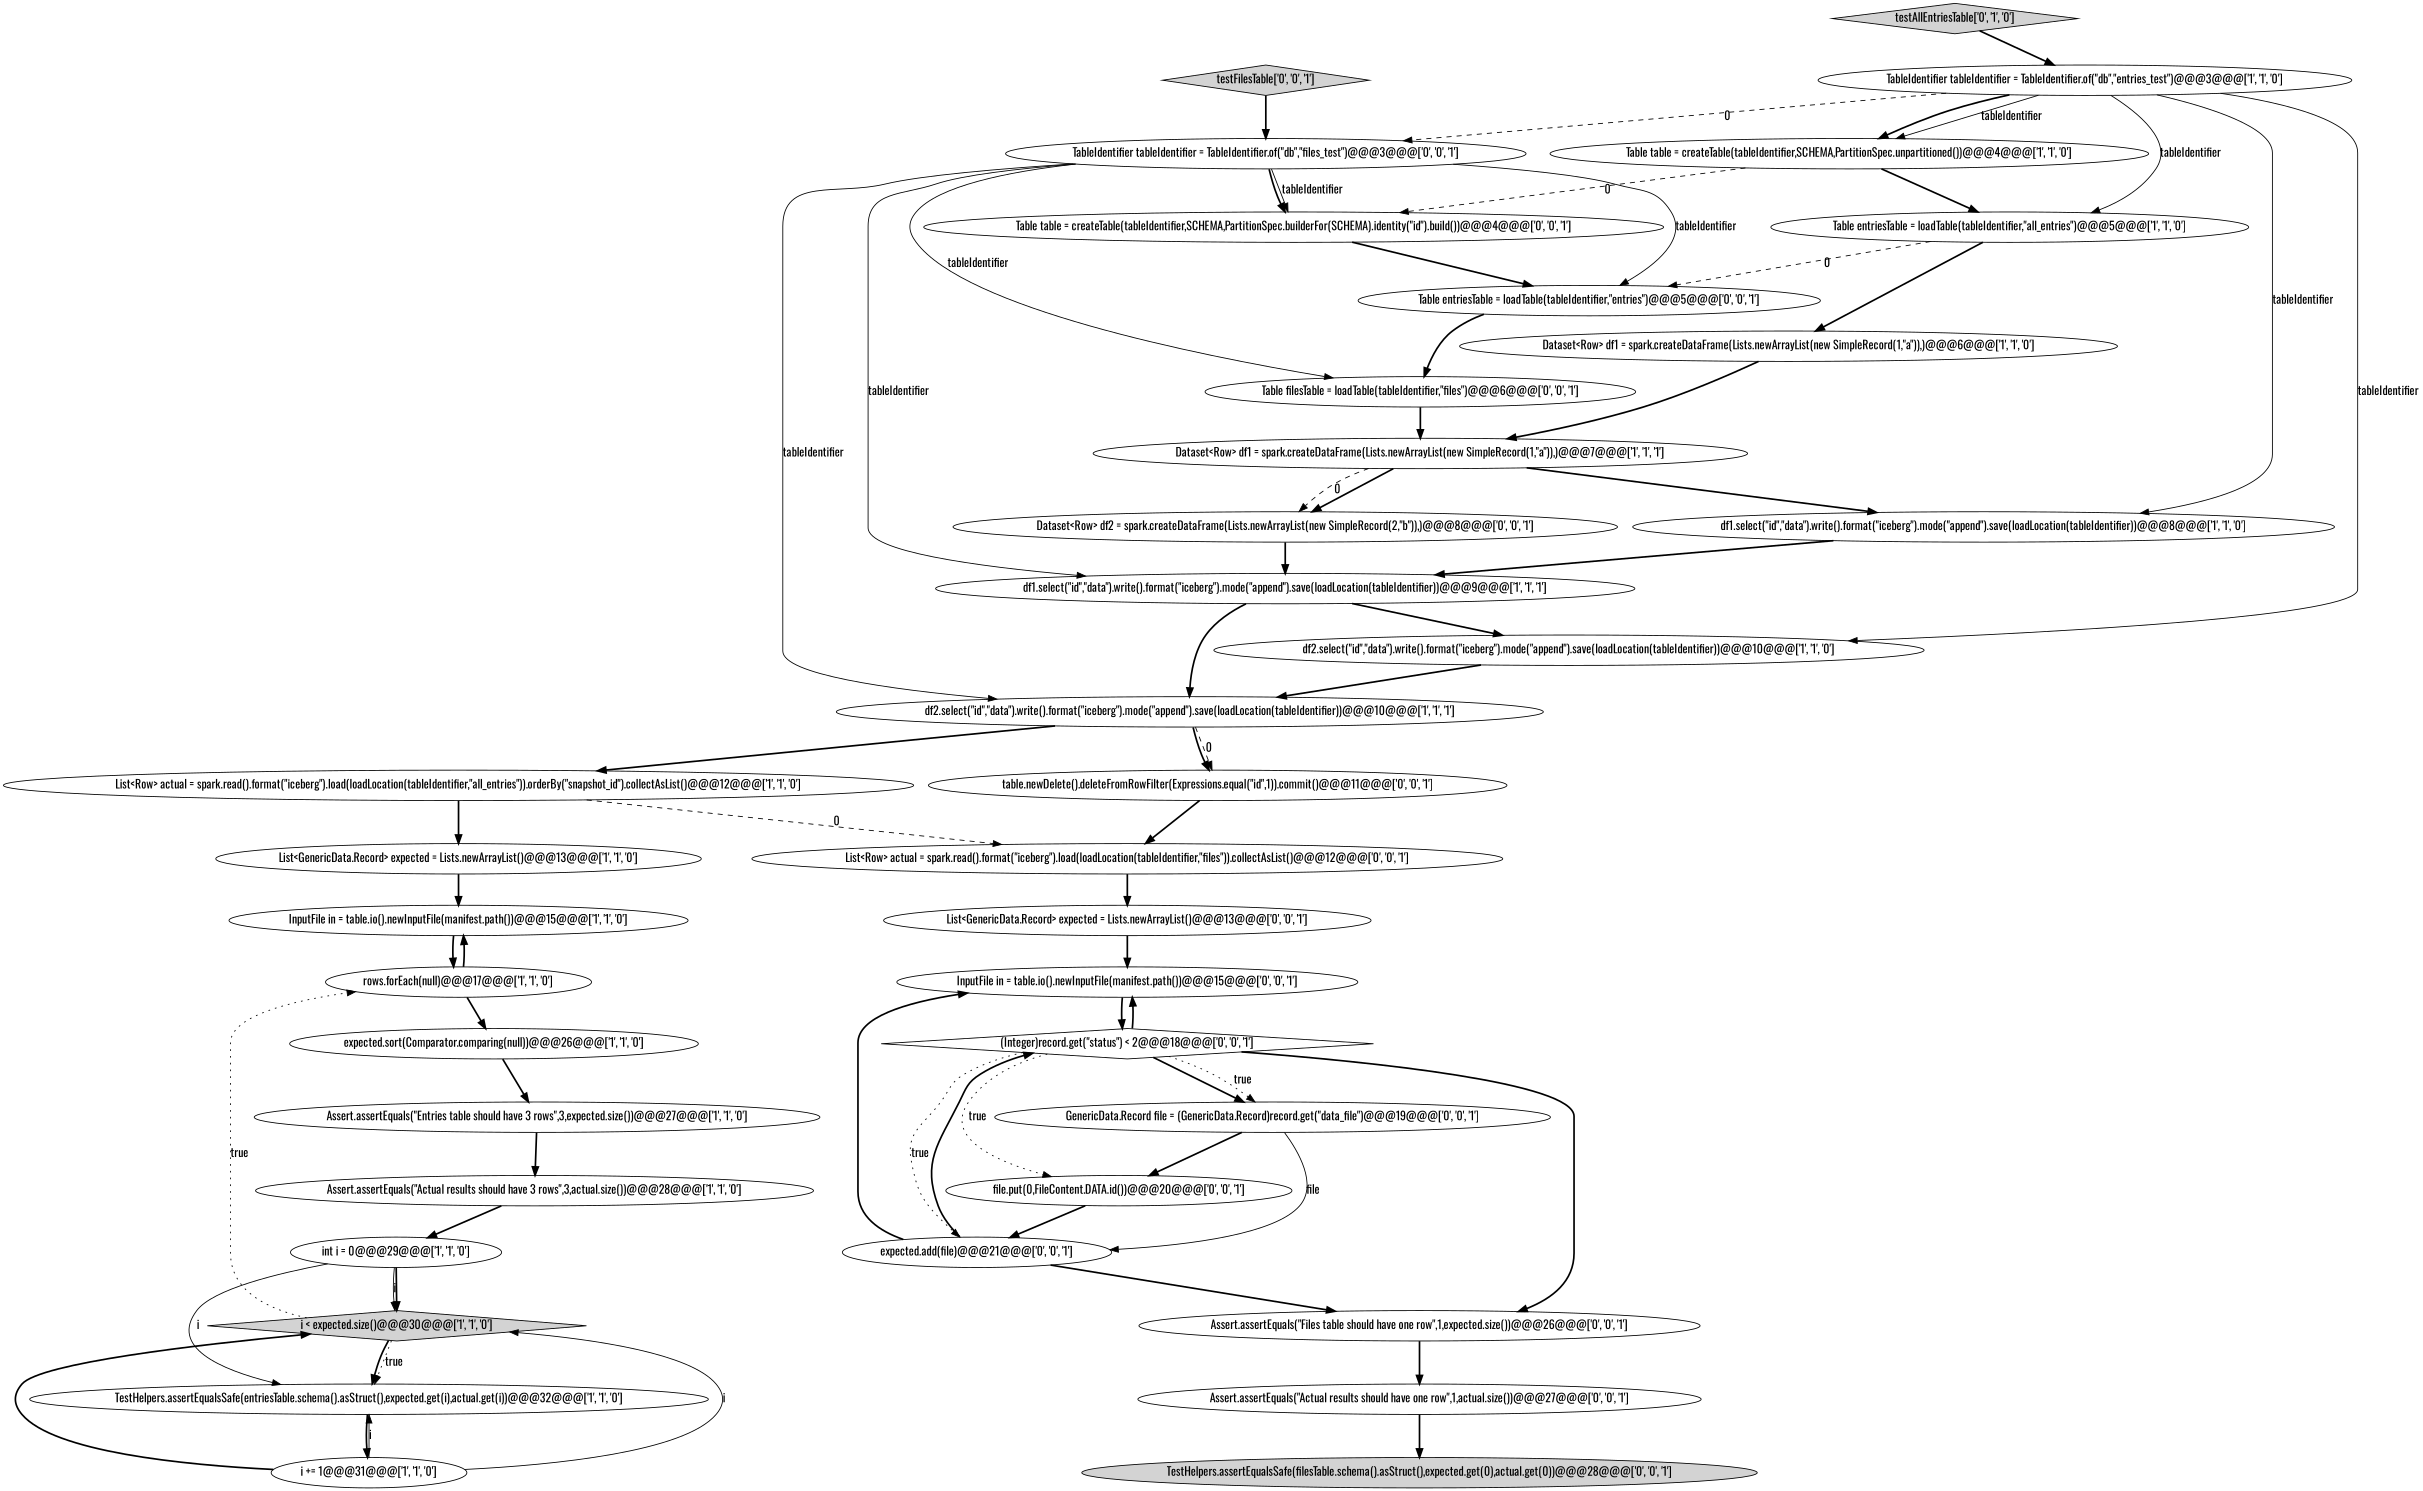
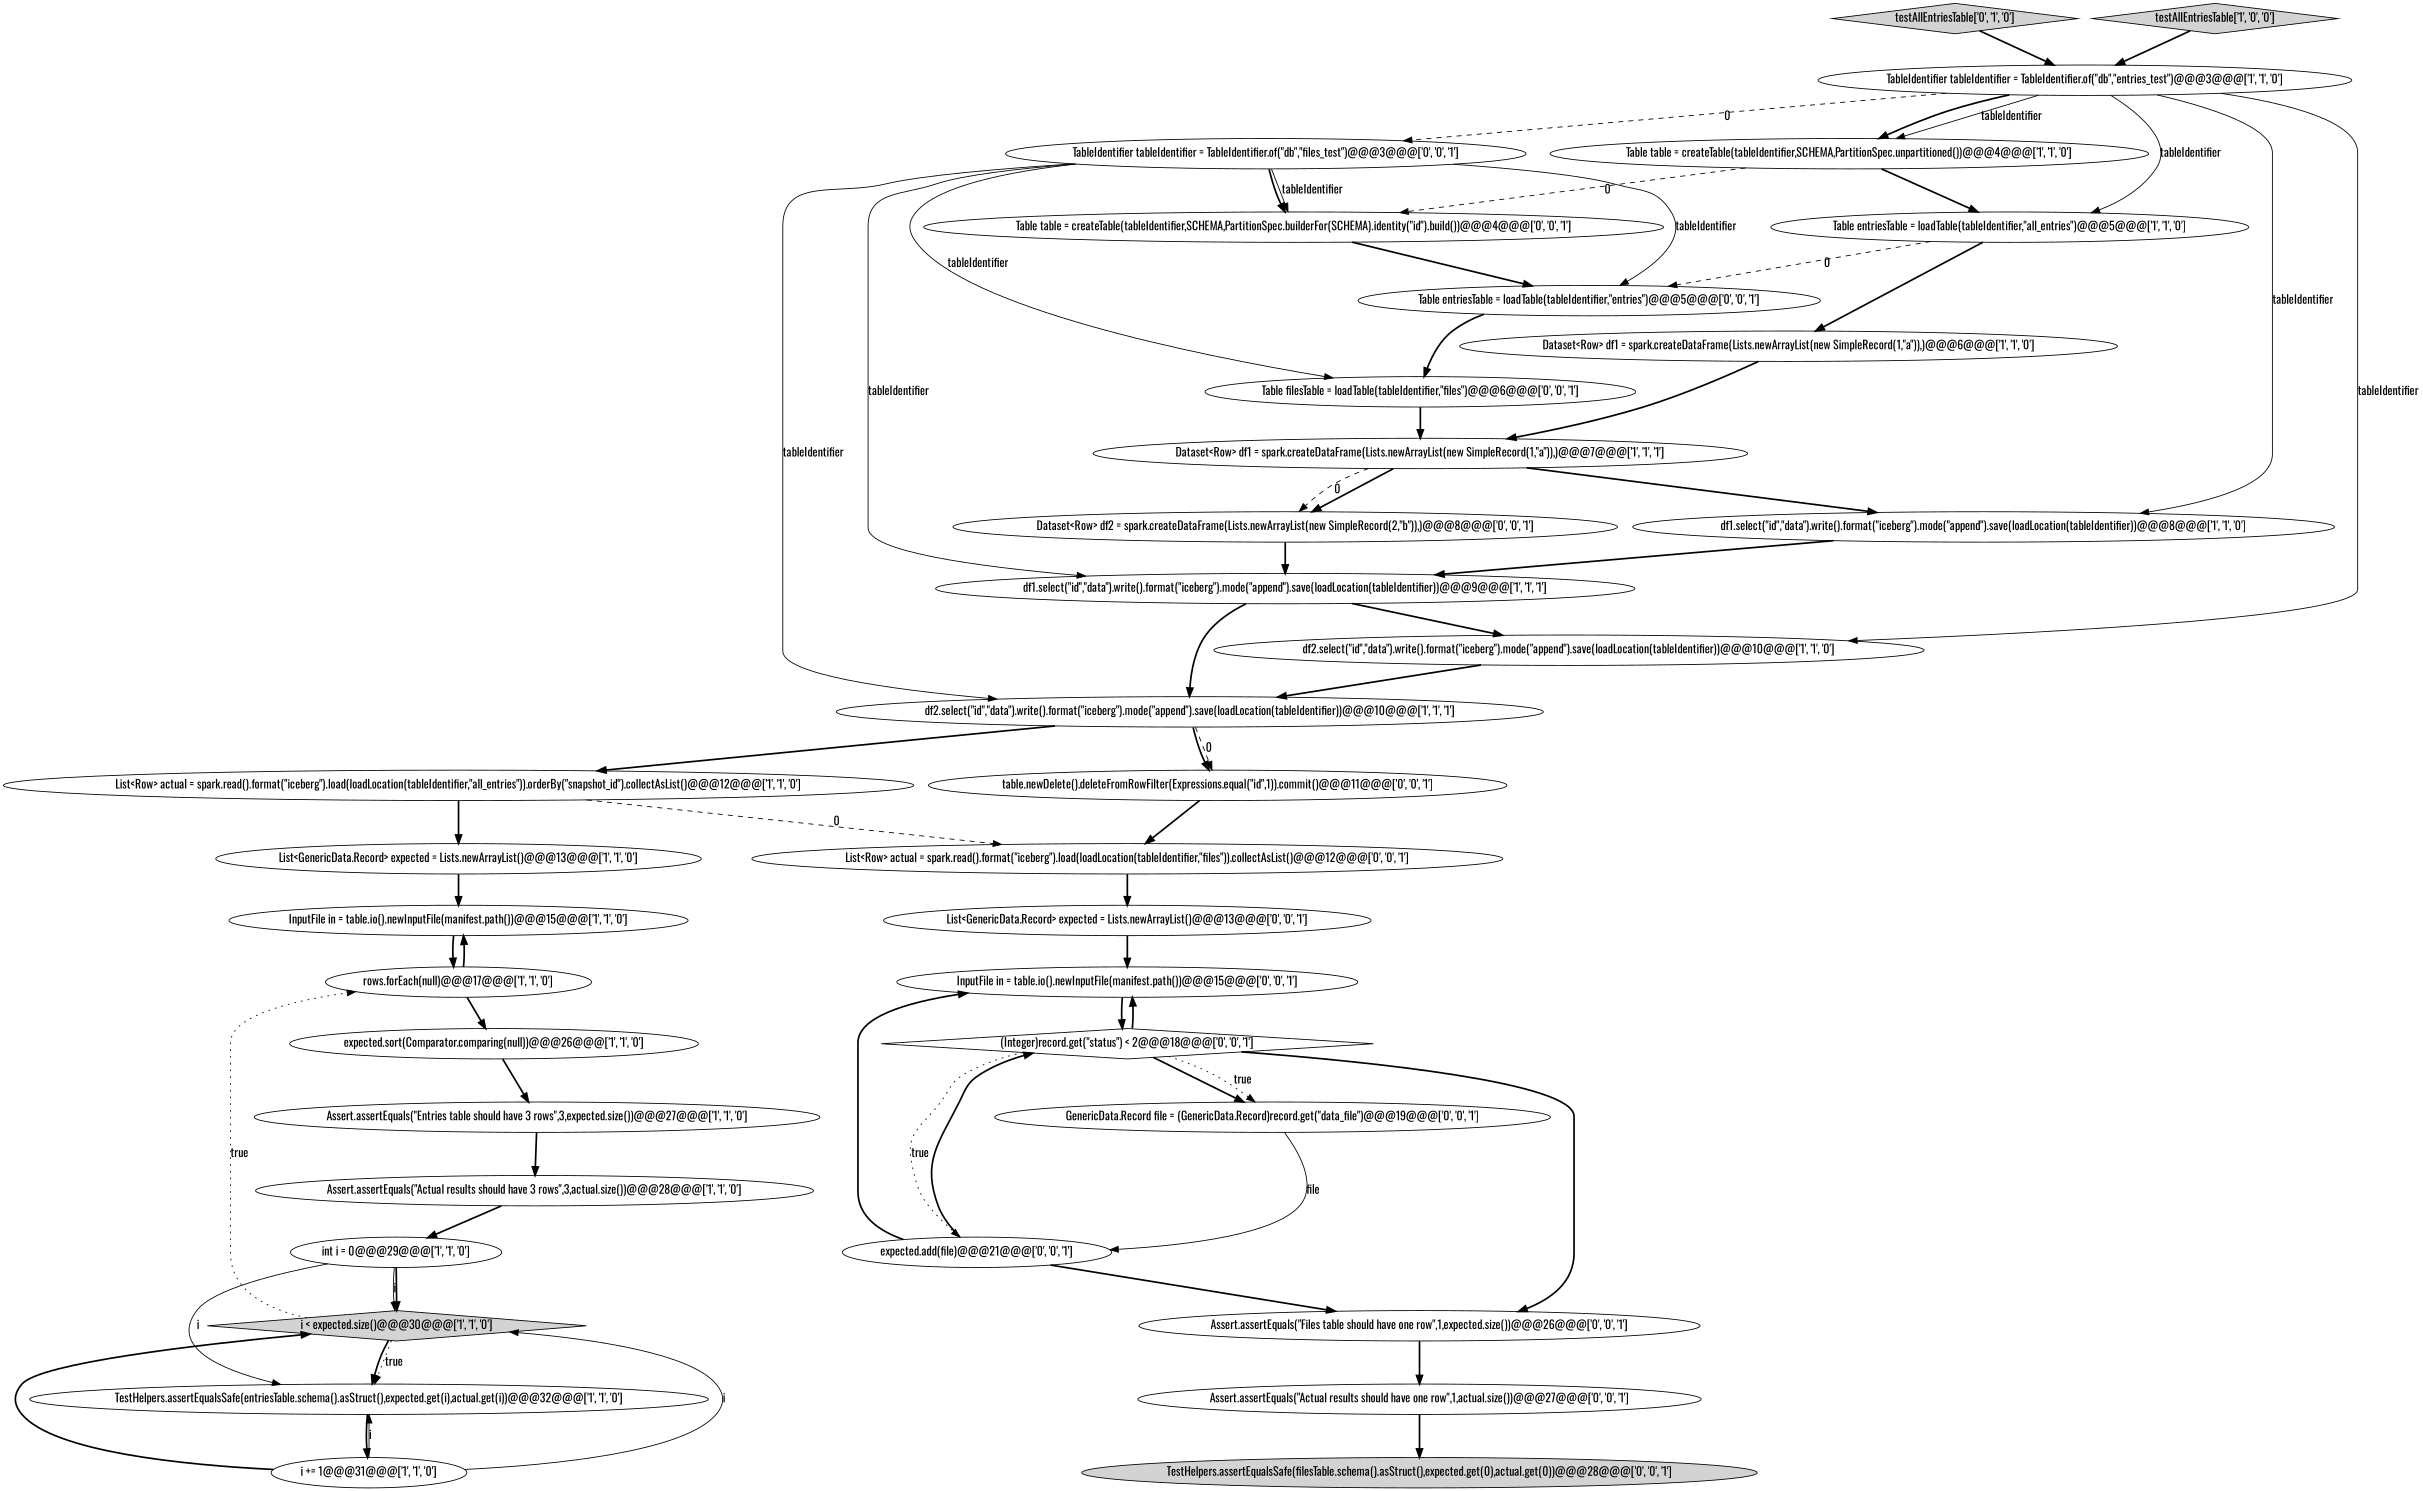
node "testAllEntriesTable['1', '0', '0']": added
node "testFilesTable['0', '0', '1']": removed
node "file.put(0,FileContent.DATA.id())@@@20@@@['0', '0', '1']": removed
